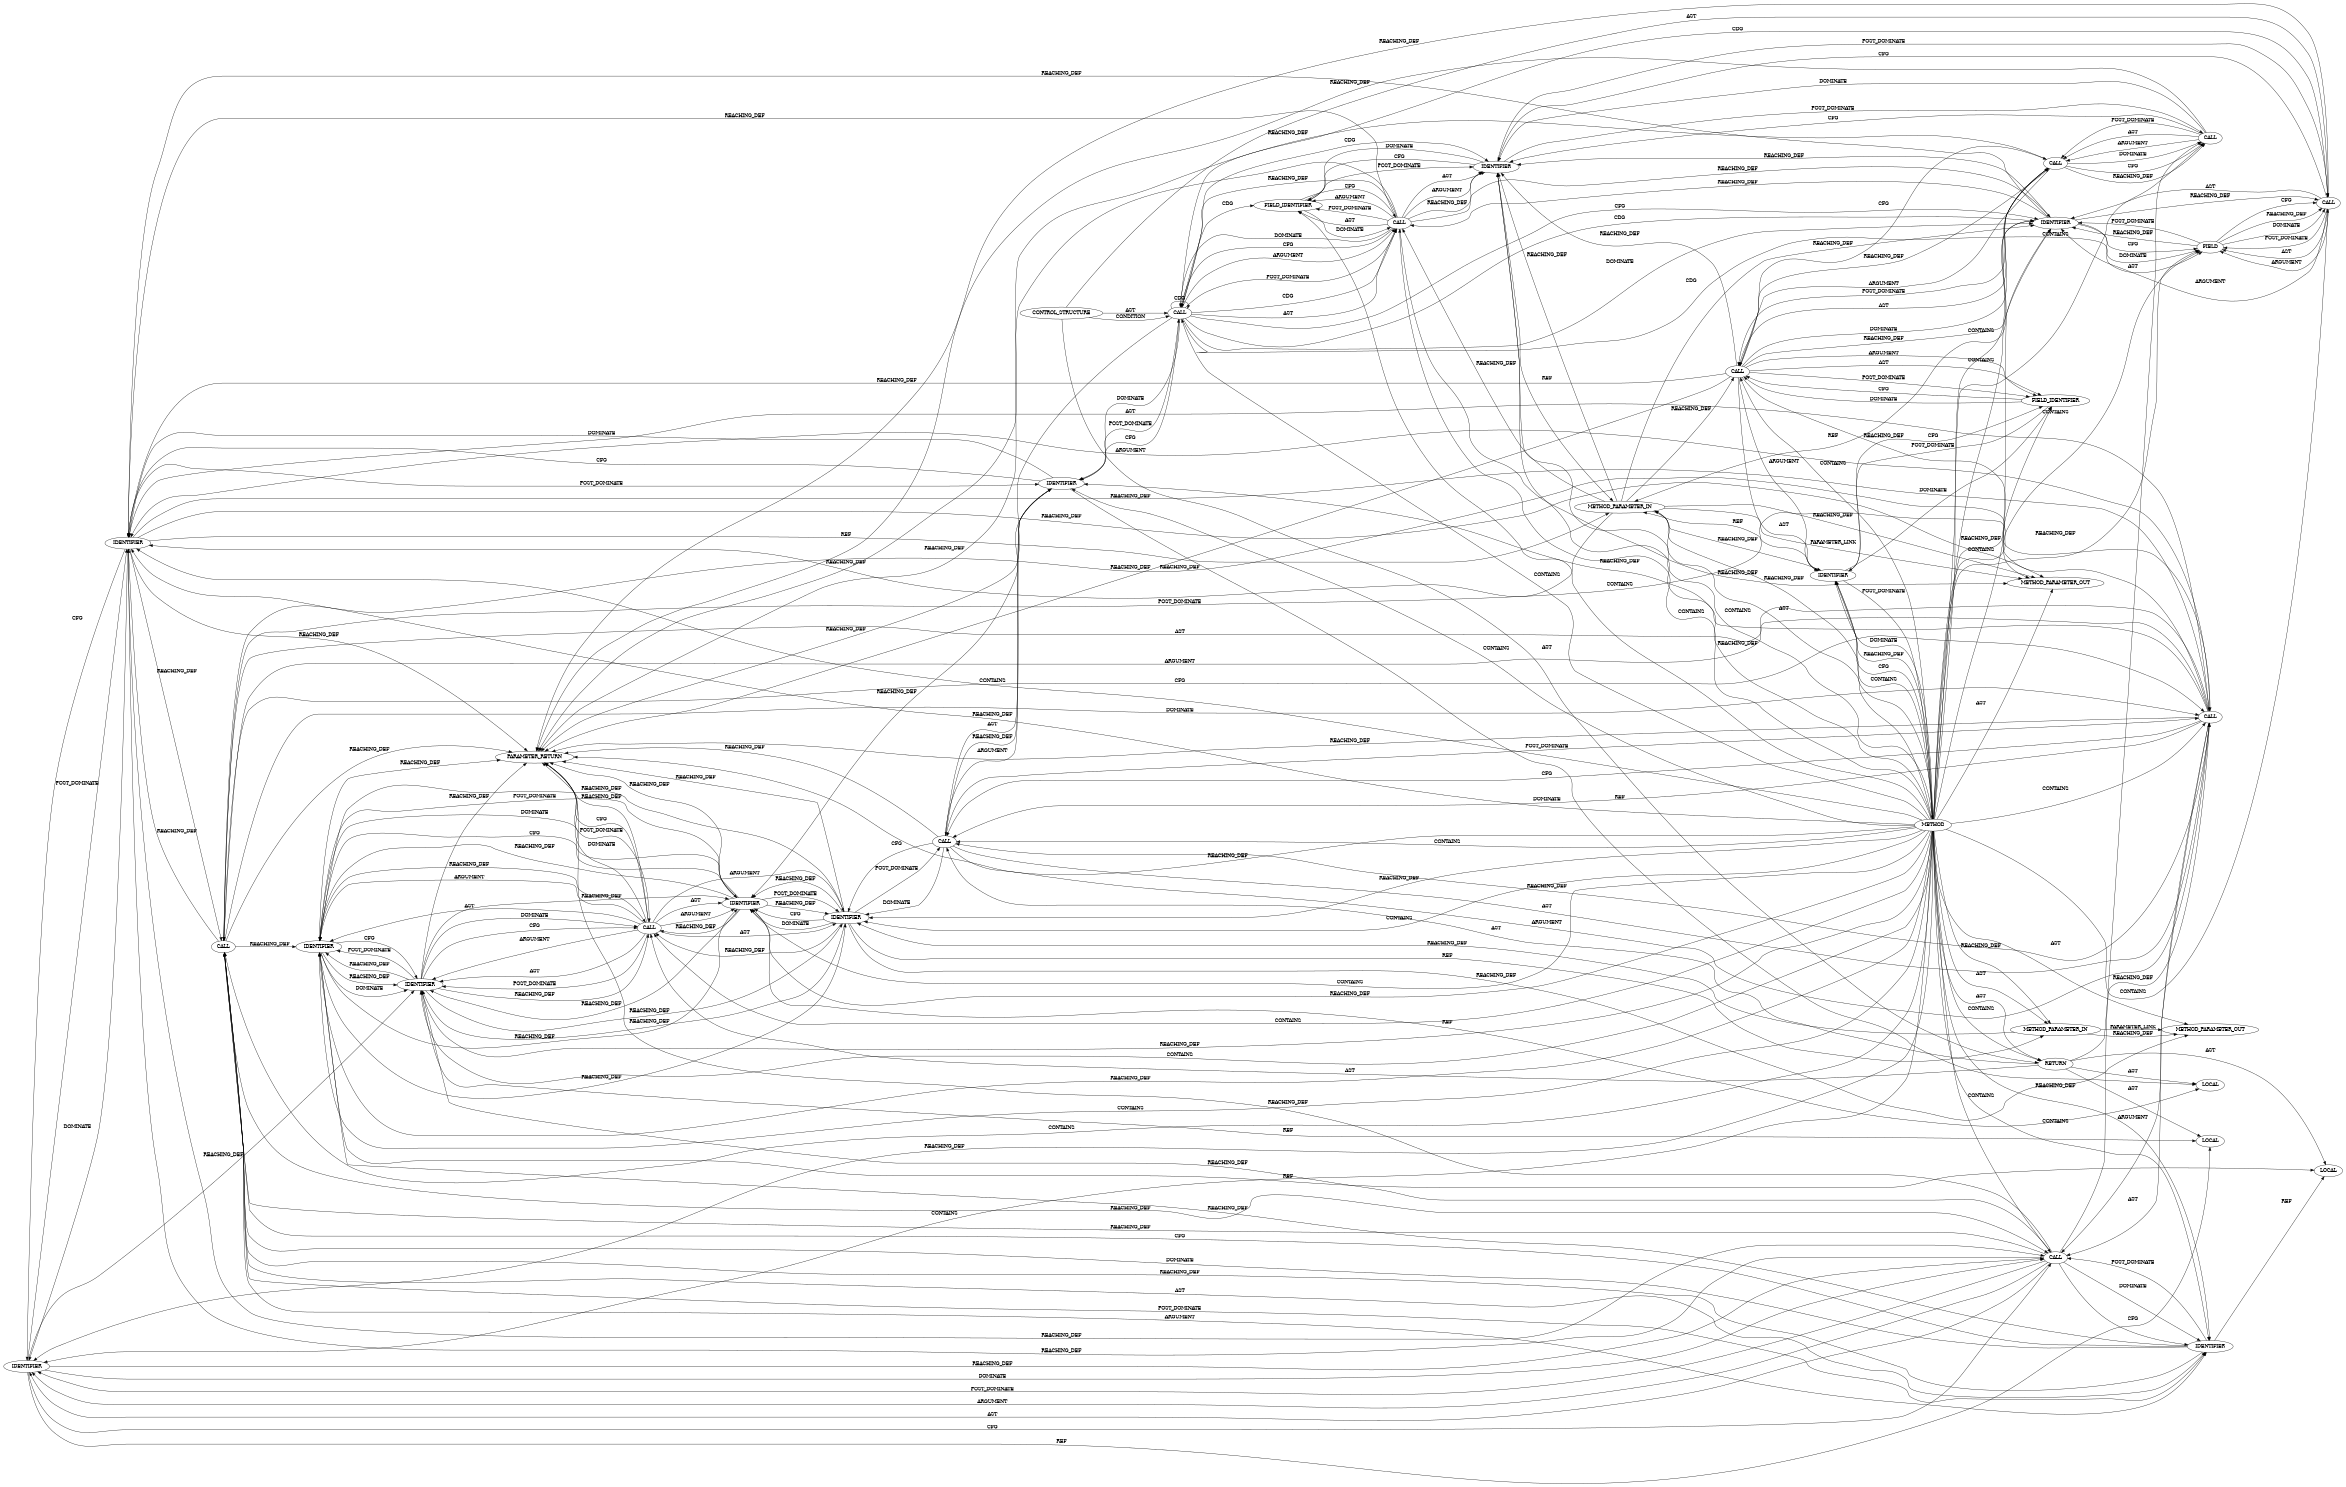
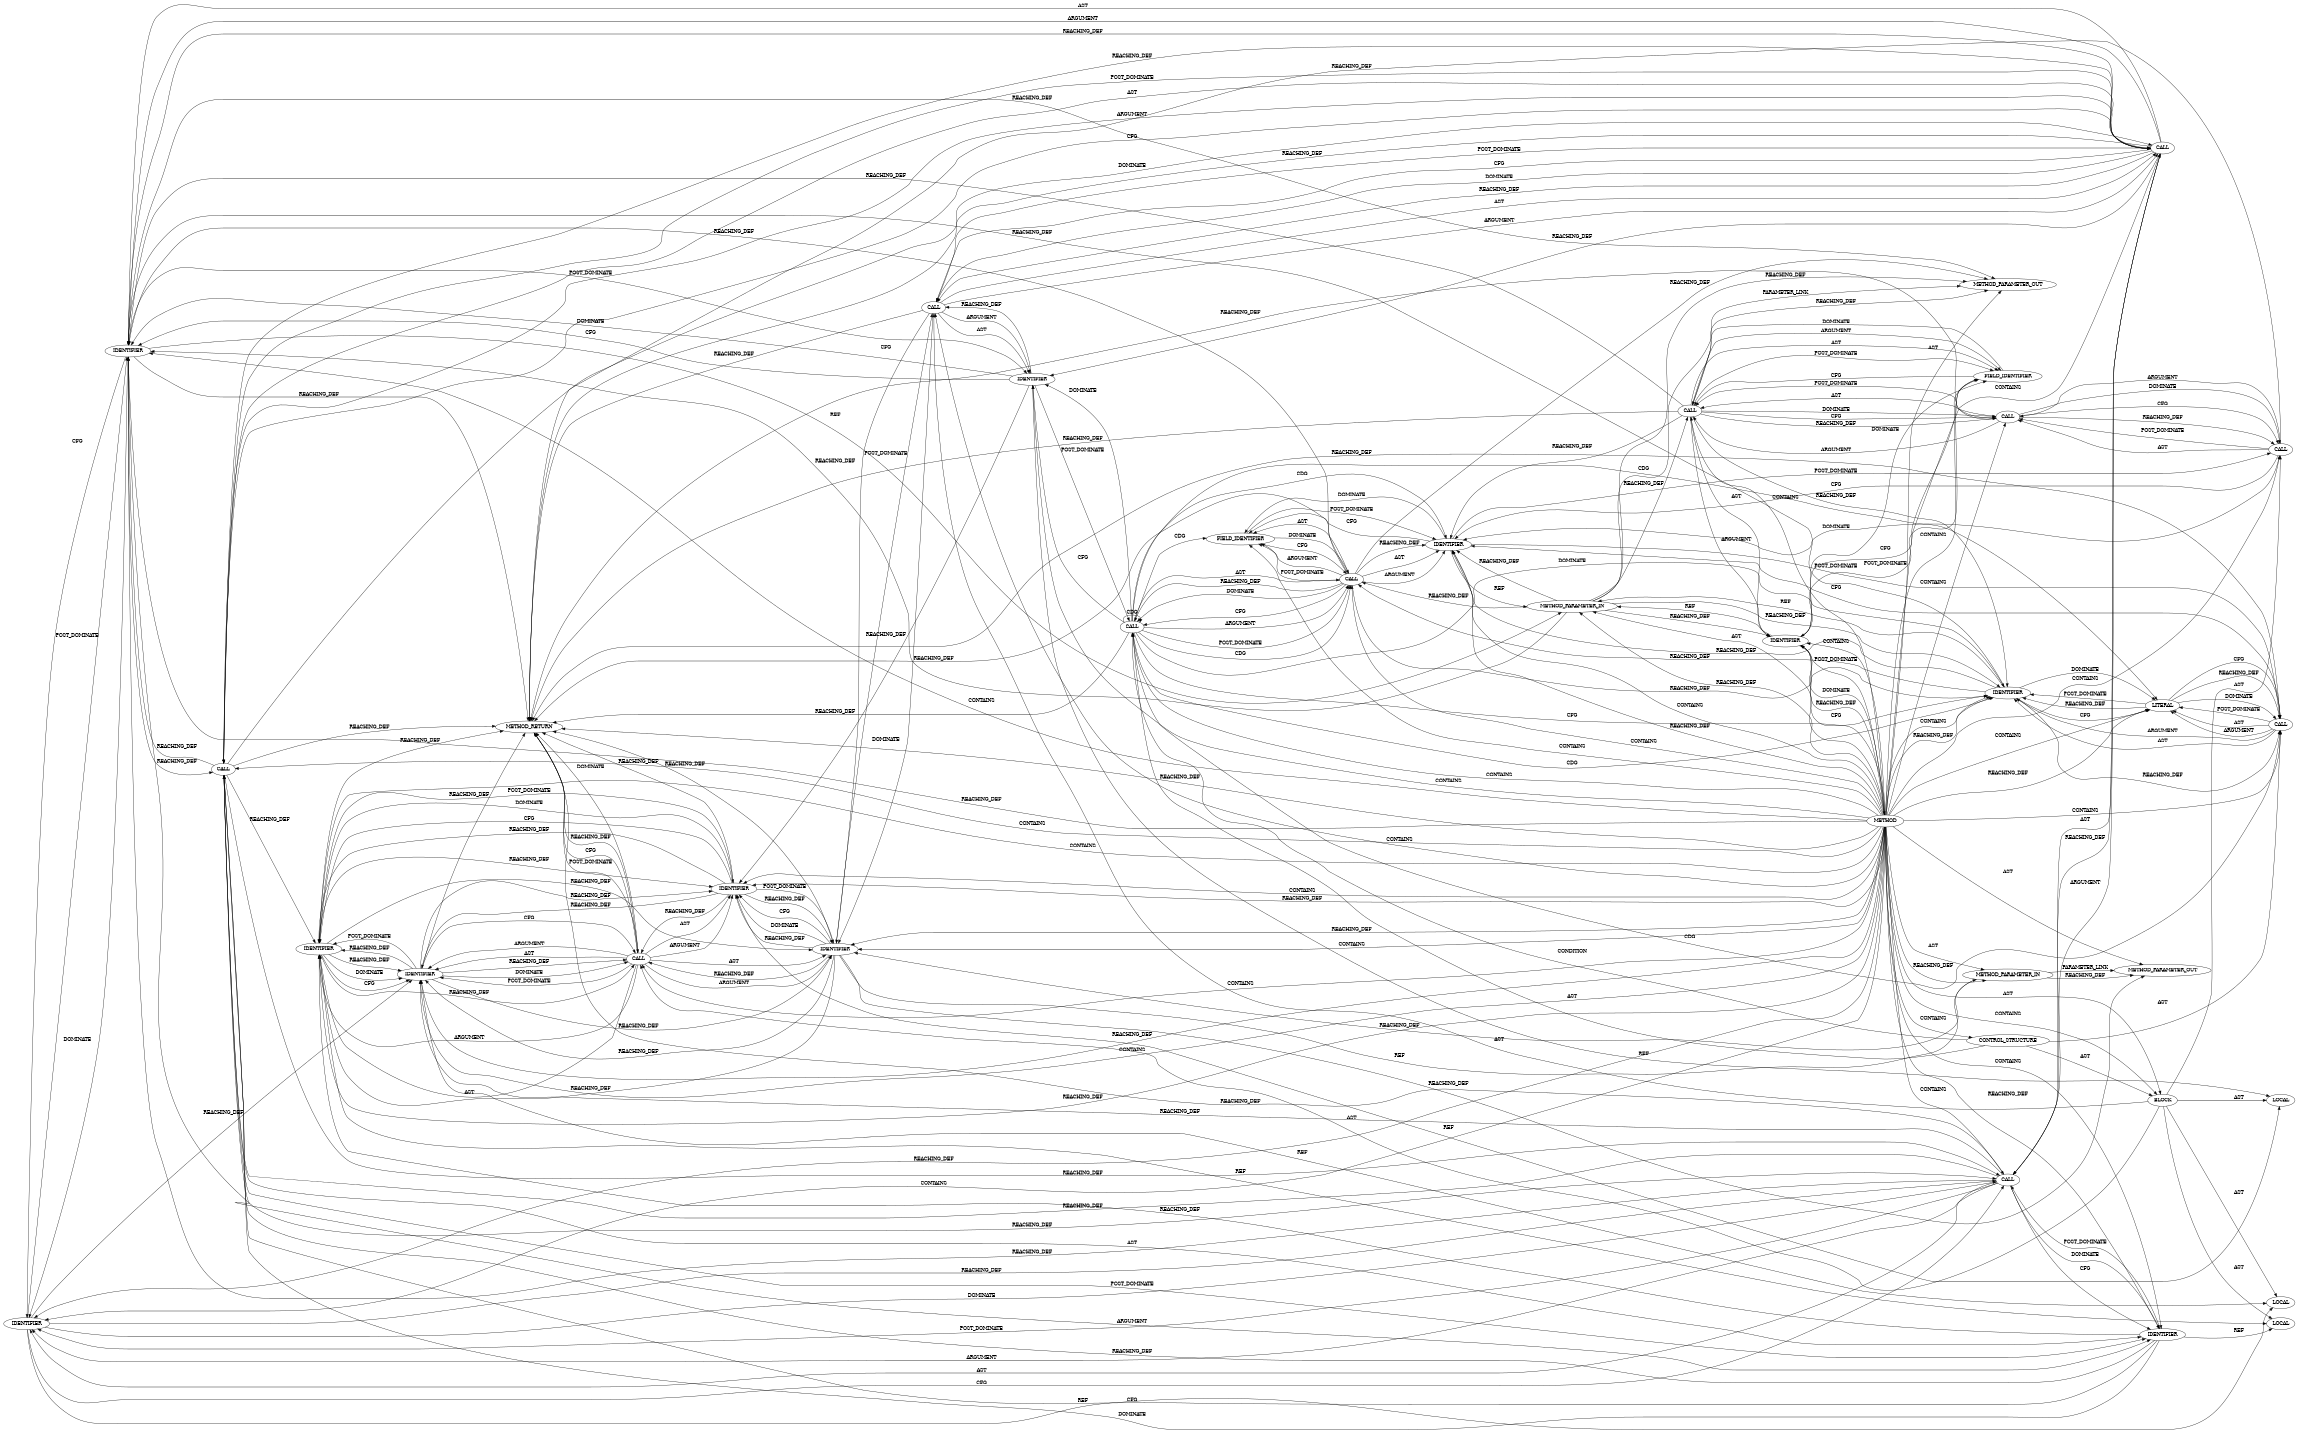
node "FIELD": label "FIELD" -> "LITERAL"
node "PARAMETER_RETURN": label "PARAMETER_RETURN" -> "METHOD_RETURN"
edge "METHOD" -> "CONTROL_STRUCTURE": added, label "CONTAINS"
node "RETURN": label "RETURN" -> "BLOCK"
